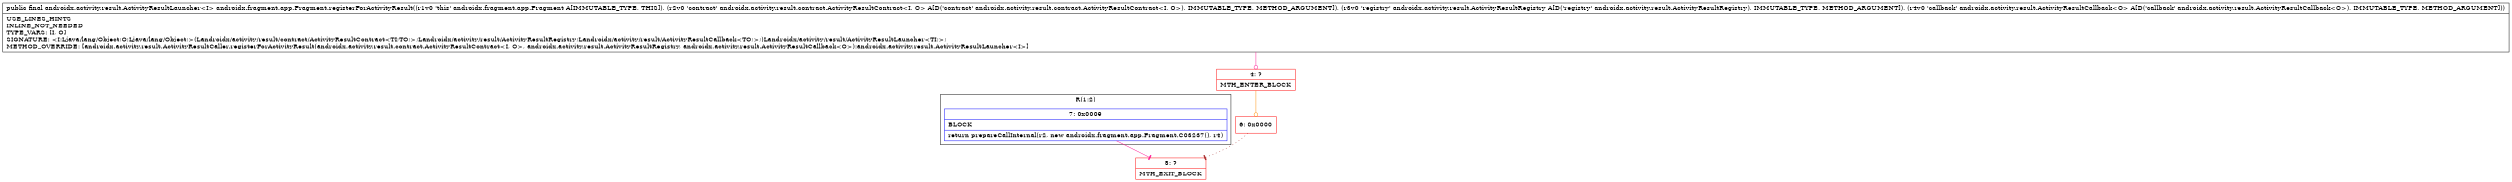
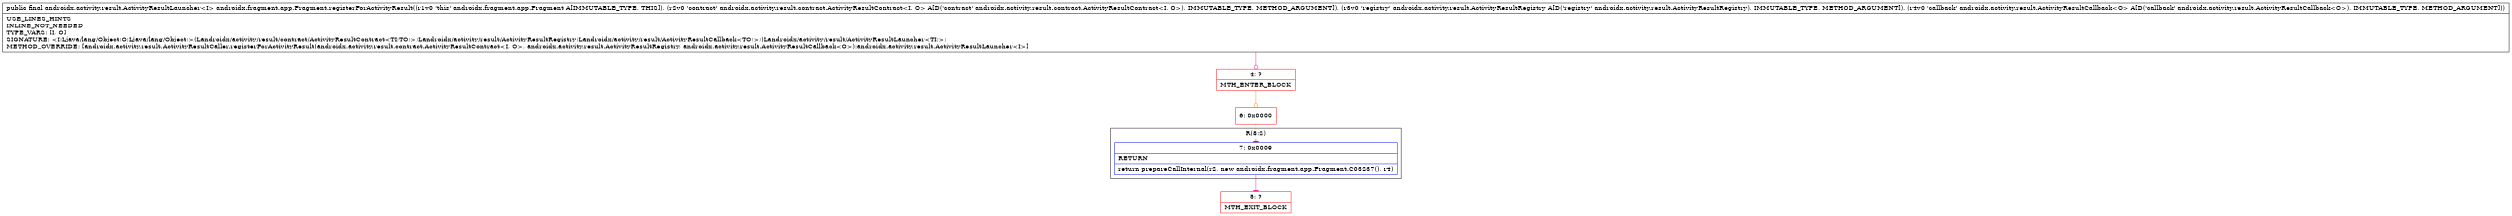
cluster "R(1:2)": label "R(1:2)" -> "R(8:2)"
node "7: 0x0009": text "BLOCK" -> "RETURN"
edge "6: 0x0000" -> "5: ?": now "6: 0x0000" -> "7: 0x0009"
